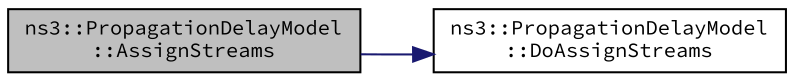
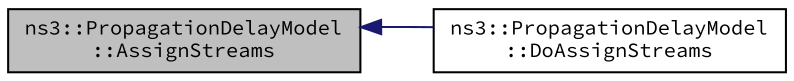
edge "ns3::PropagationDelayModel ::AssignStreams" -> "ns3::PropagationDelayModel ::DoAssignStreams": reversed
